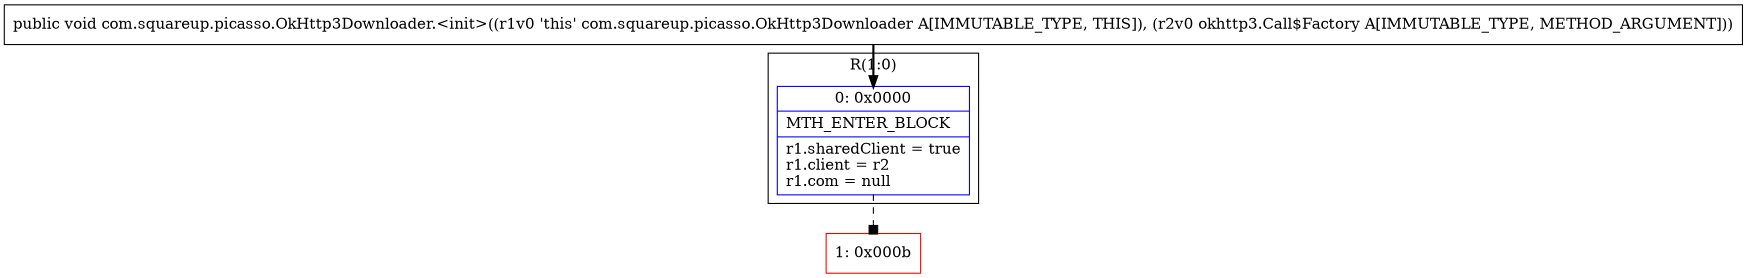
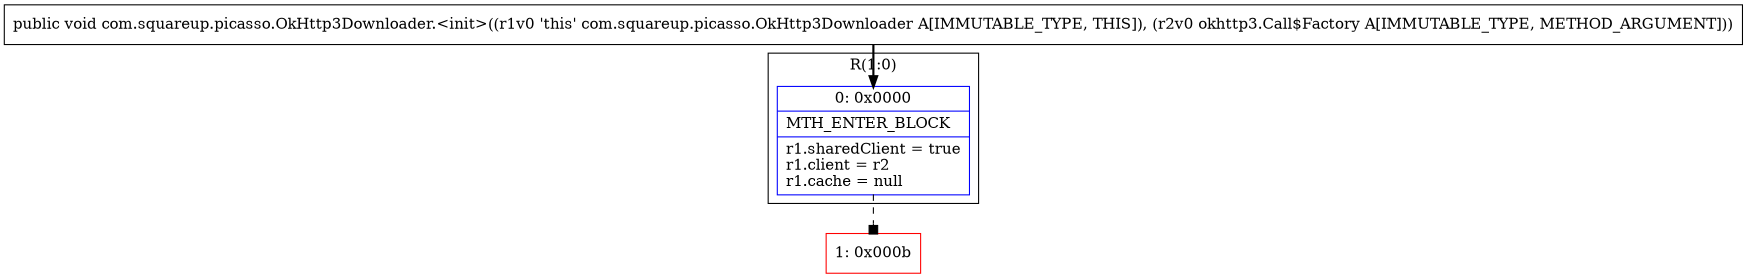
node "0: 0x0000": text "r1.com = null" -> "r1.cache = null"
